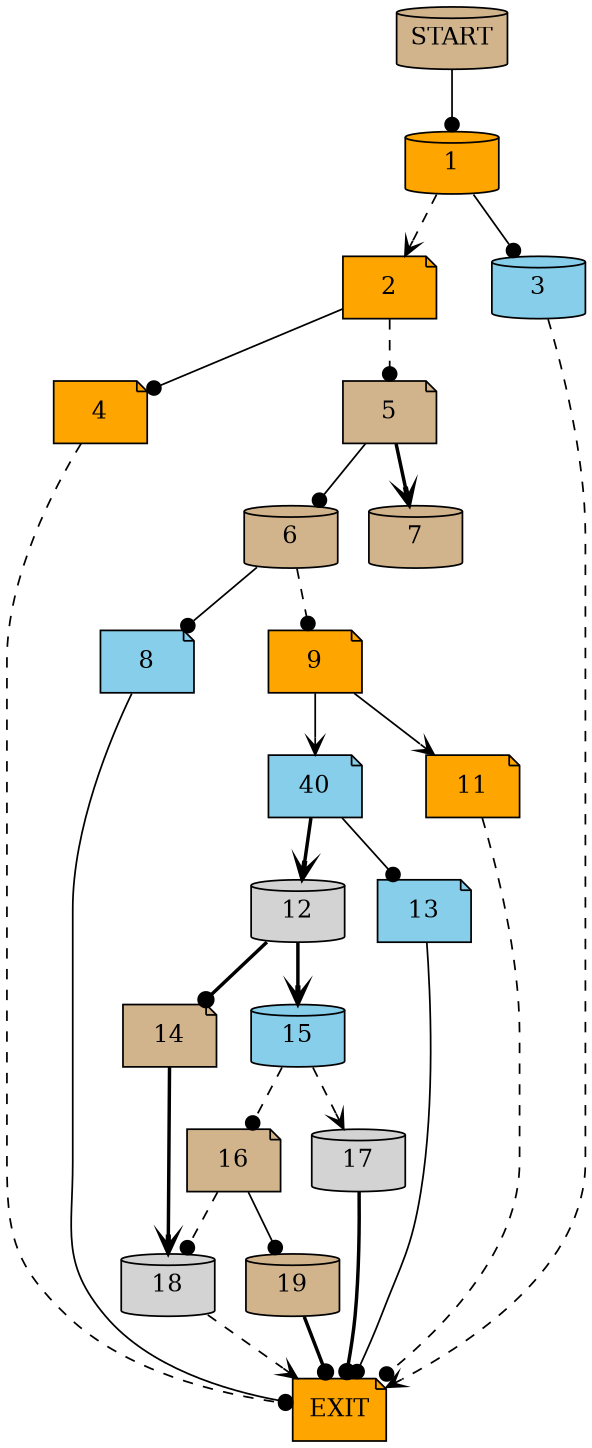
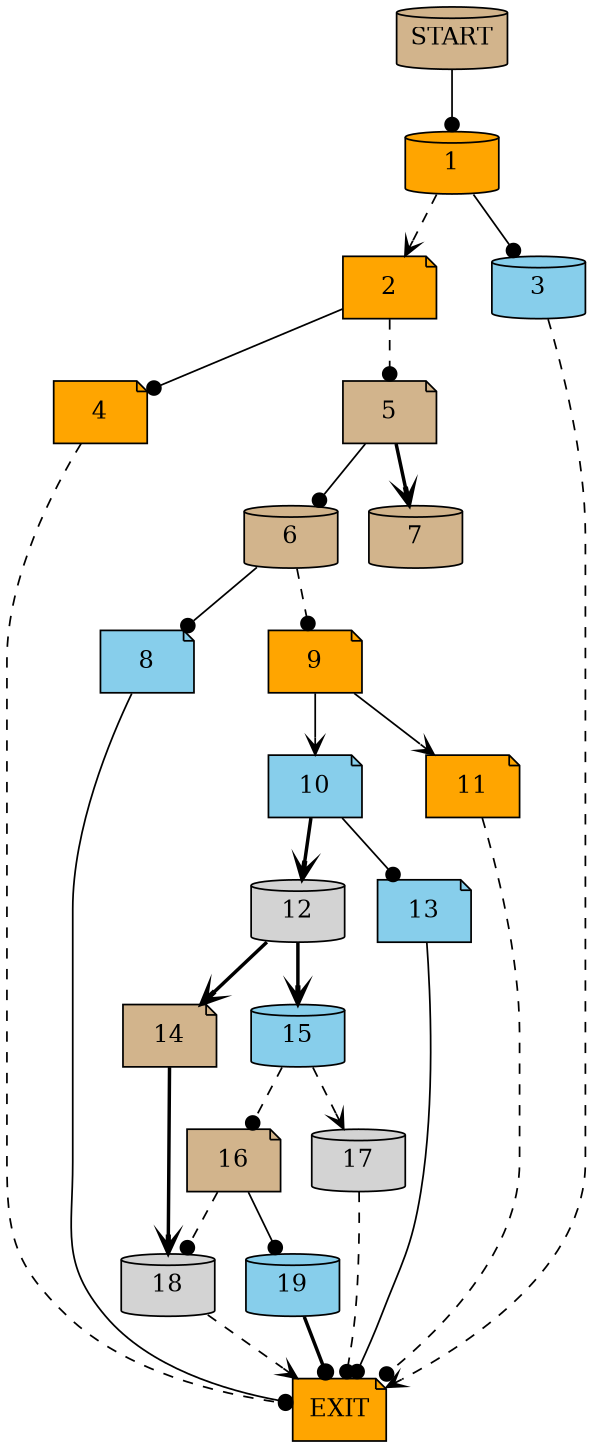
node "40": label "40" -> "10"
edge "12" -> "14": arrowhead dot -> vee
edge "17" -> "EXIT": style bold -> dashed
node "19": fillcolor tan -> skyblue
